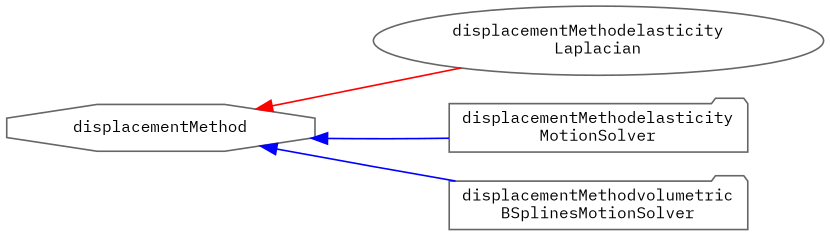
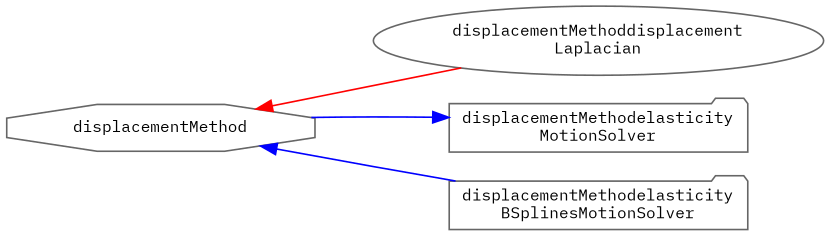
node "displacementMethodelasticity Laplacian": label "displacementMethodelasticity Laplacian" -> "displacementMethoddisplacement Laplacian"
edge "displacementMethodelasticity MotionSolver" -> "displacementMethod": reversed
node "displacementMethodvolumetric BSplinesMotionSolver": label "displacementMethodvolumetric BSplinesMotionSolver" -> "displacementMethodelasticity BSplinesMotionSolver"
